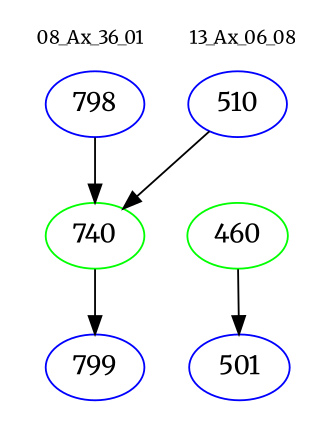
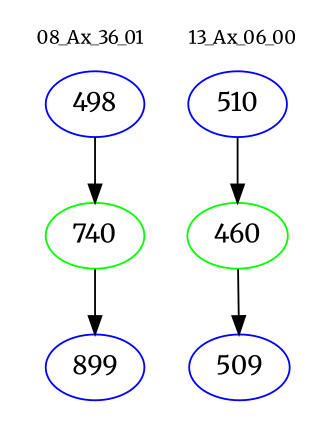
cluster "13_Ax_06_08": label "13_Ax_06_08" -> "13_Ax_06_00"
node "798": label "798" -> "498"
edge "510" -> "740": now "510" -> "460"
node "799": label "799" -> "899"
node "501": label "501" -> "509"
